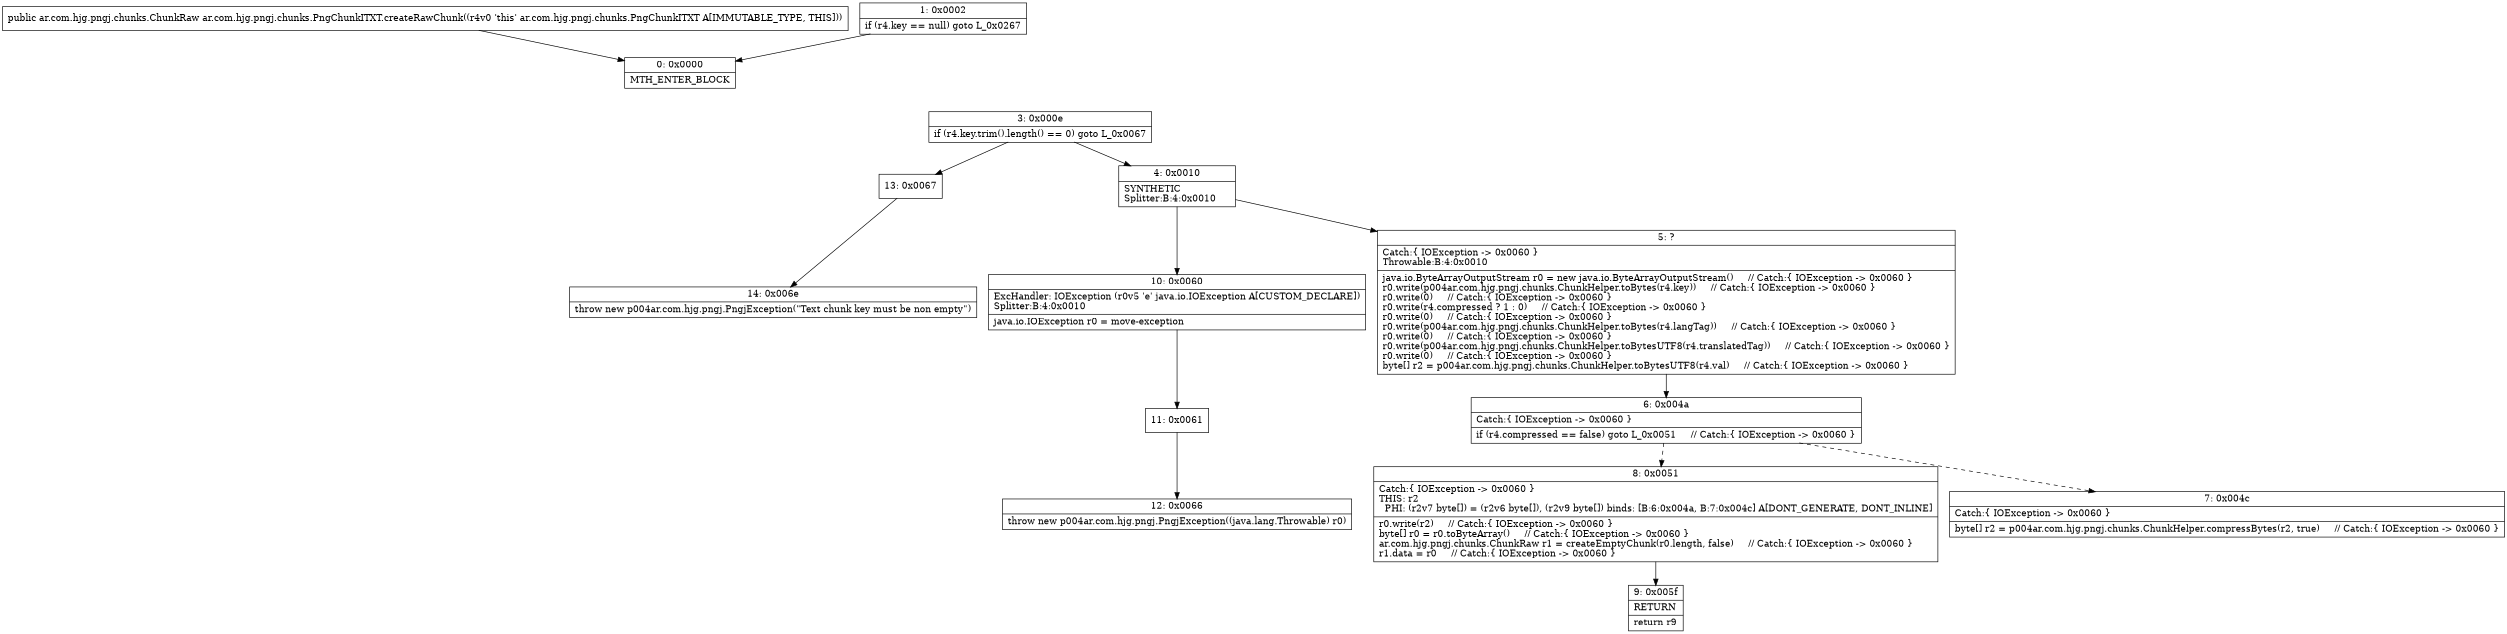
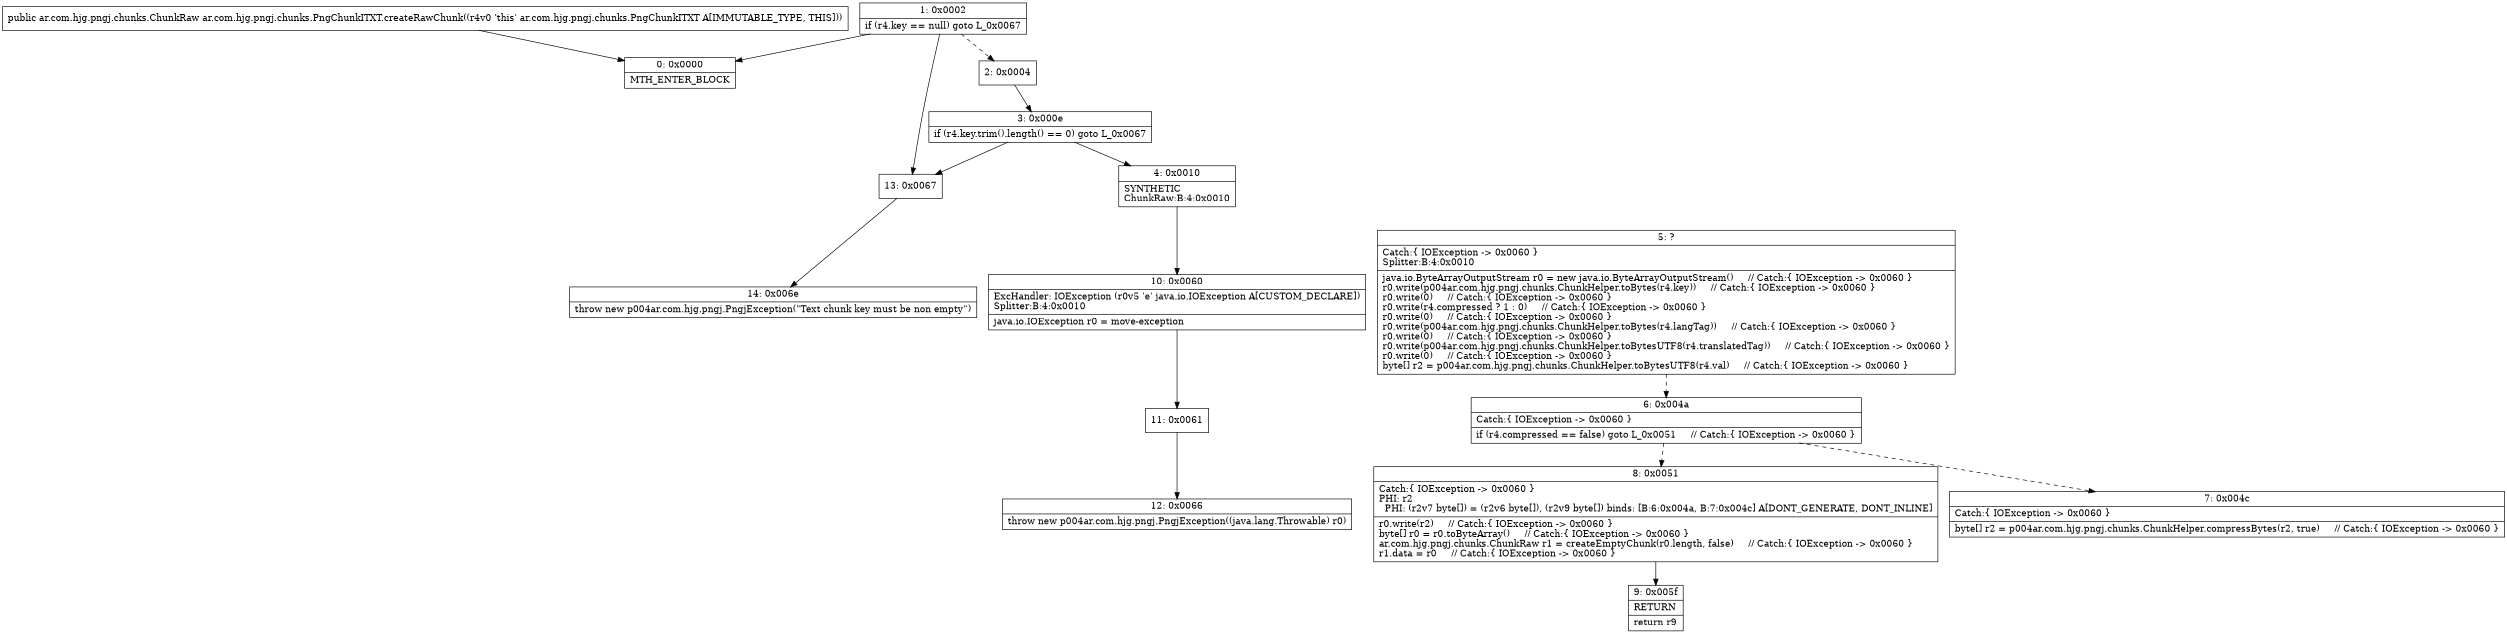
node "1: 0x0002": text "if (r4.key == null) goto L_0x0267" -> "if (r4.key == null) goto L_0x0067"
node "2: 0x0004": added
edge "1: 0x0002" -> "13: 0x0067": added
node "4: 0x0010": text "Splitter:B:4:0x0010" -> "ChunkRaw:B:4:0x0010"
edge "4: 0x0010" -> "5: ?": removed
node "5: ?": text "Throwable:B:4:0x0010" -> "Splitter:B:4:0x0010"
edge "5: ?" -> "6: 0x004a": style solid -> dashed
node "8: 0x0051": text "THIS: r2" -> "PHI: r2"
